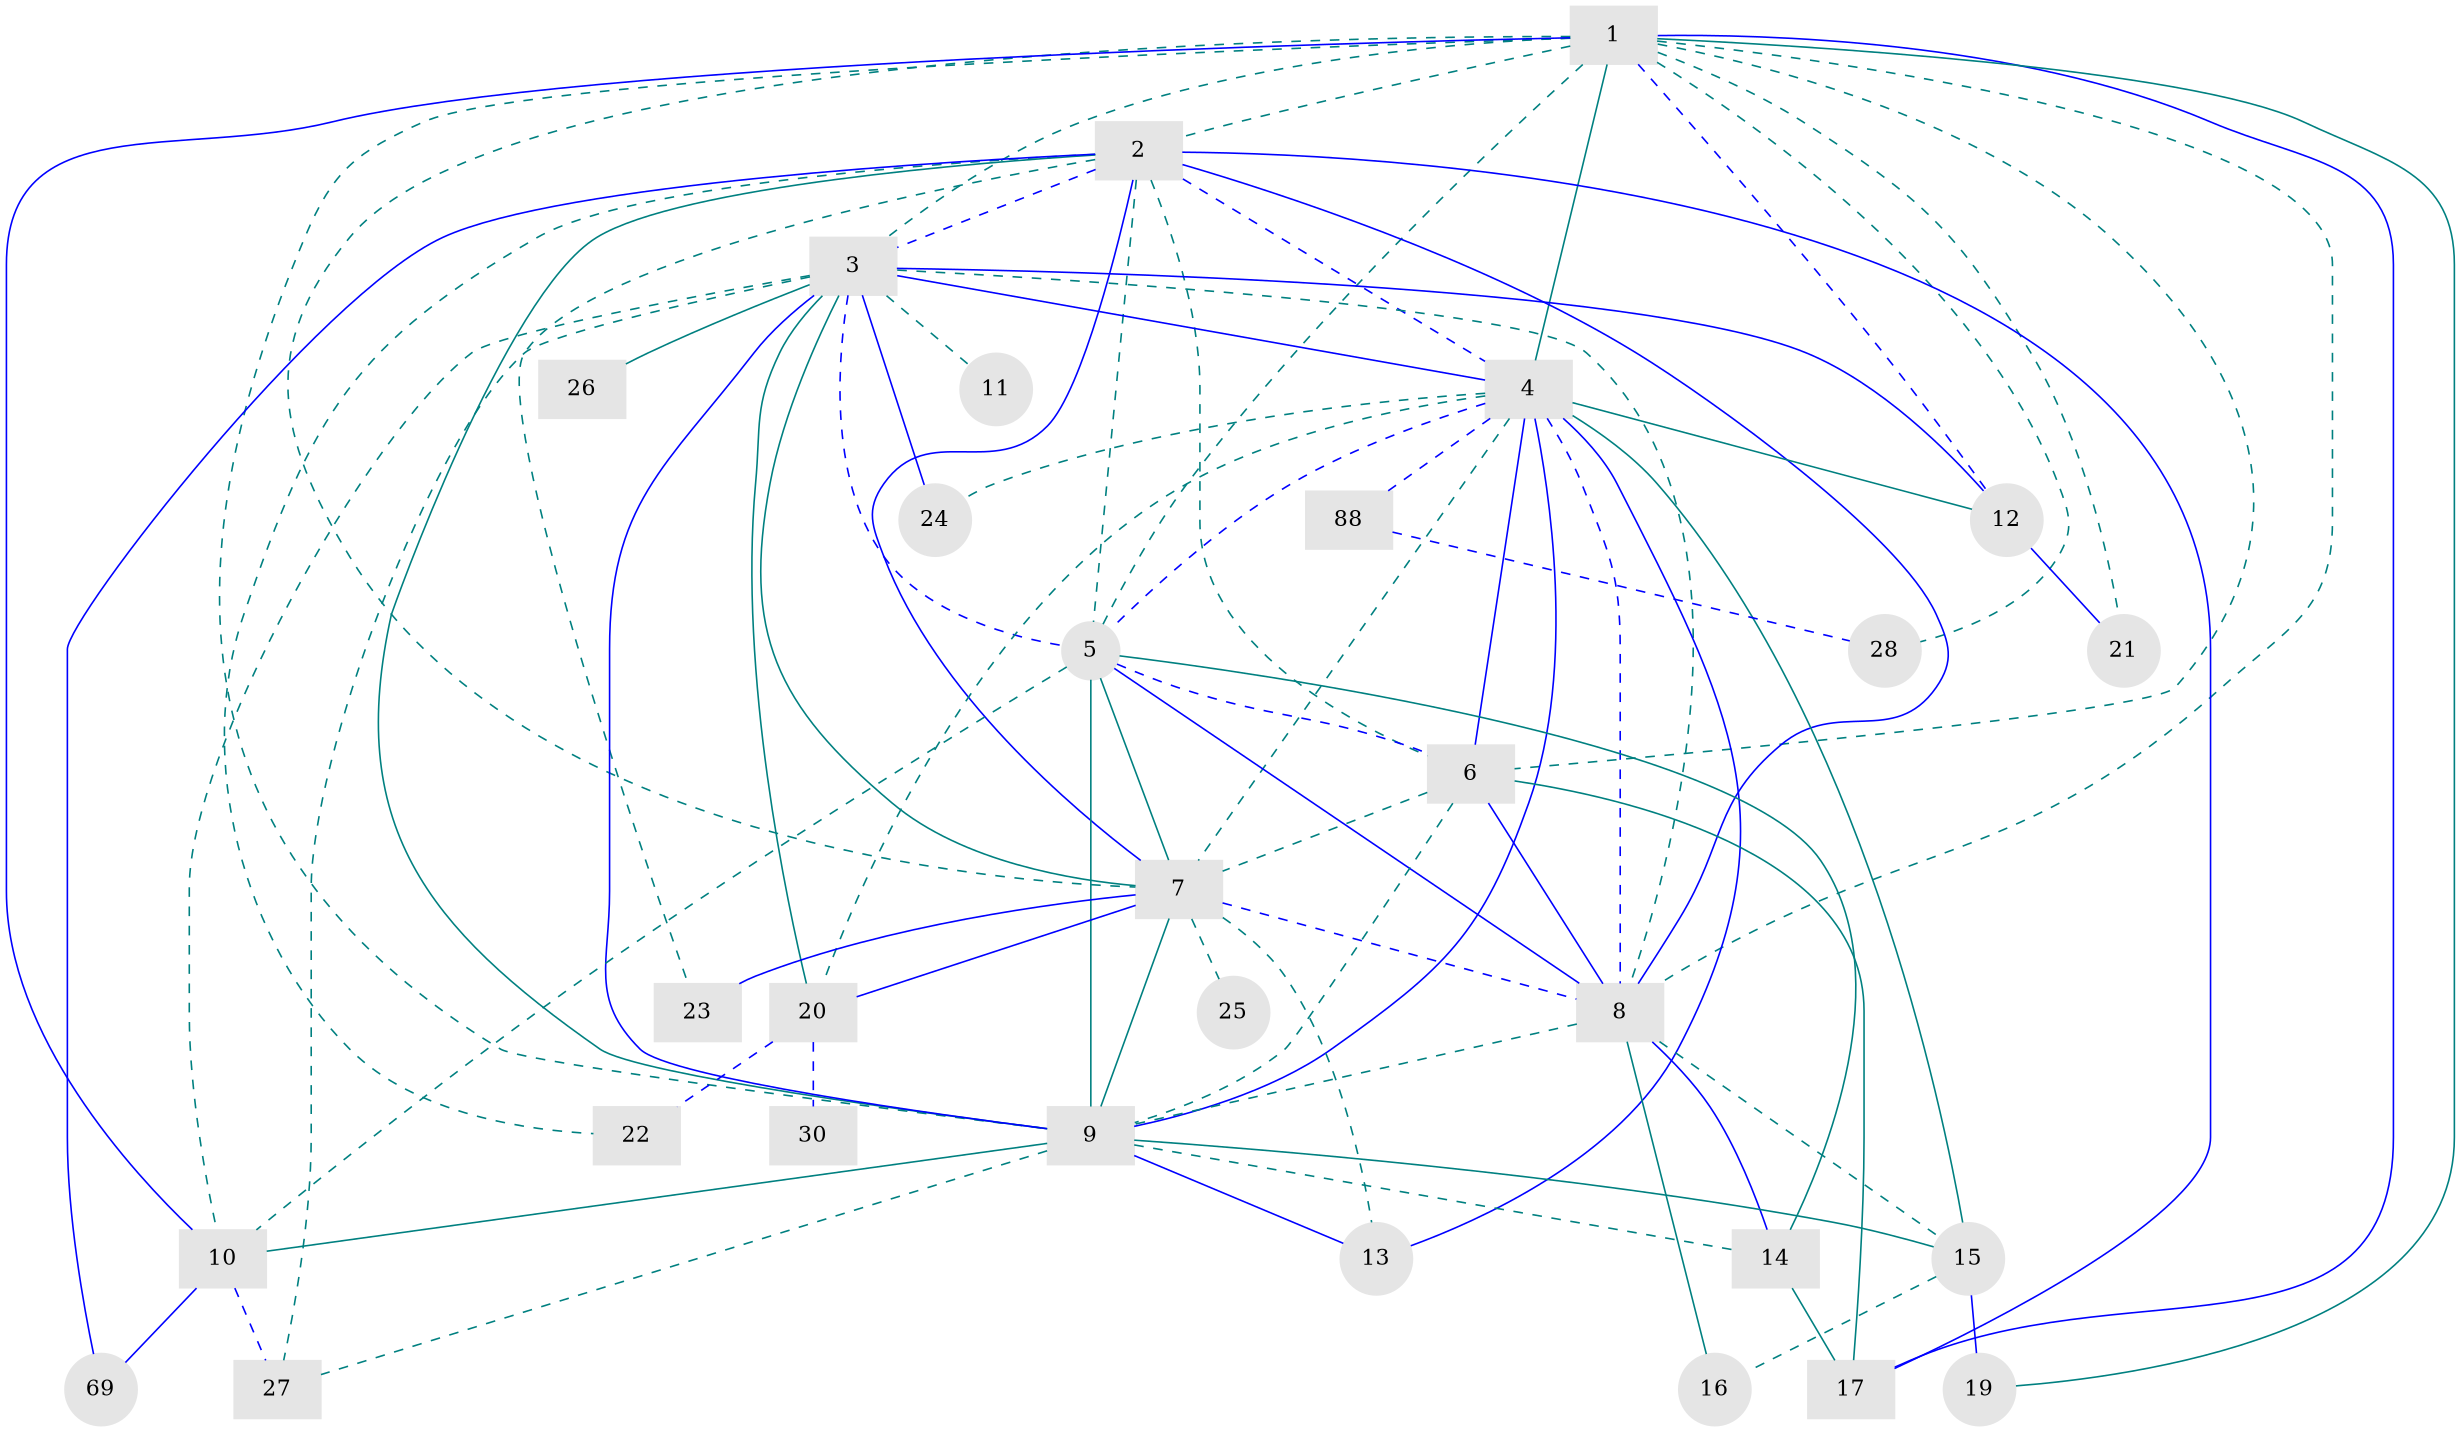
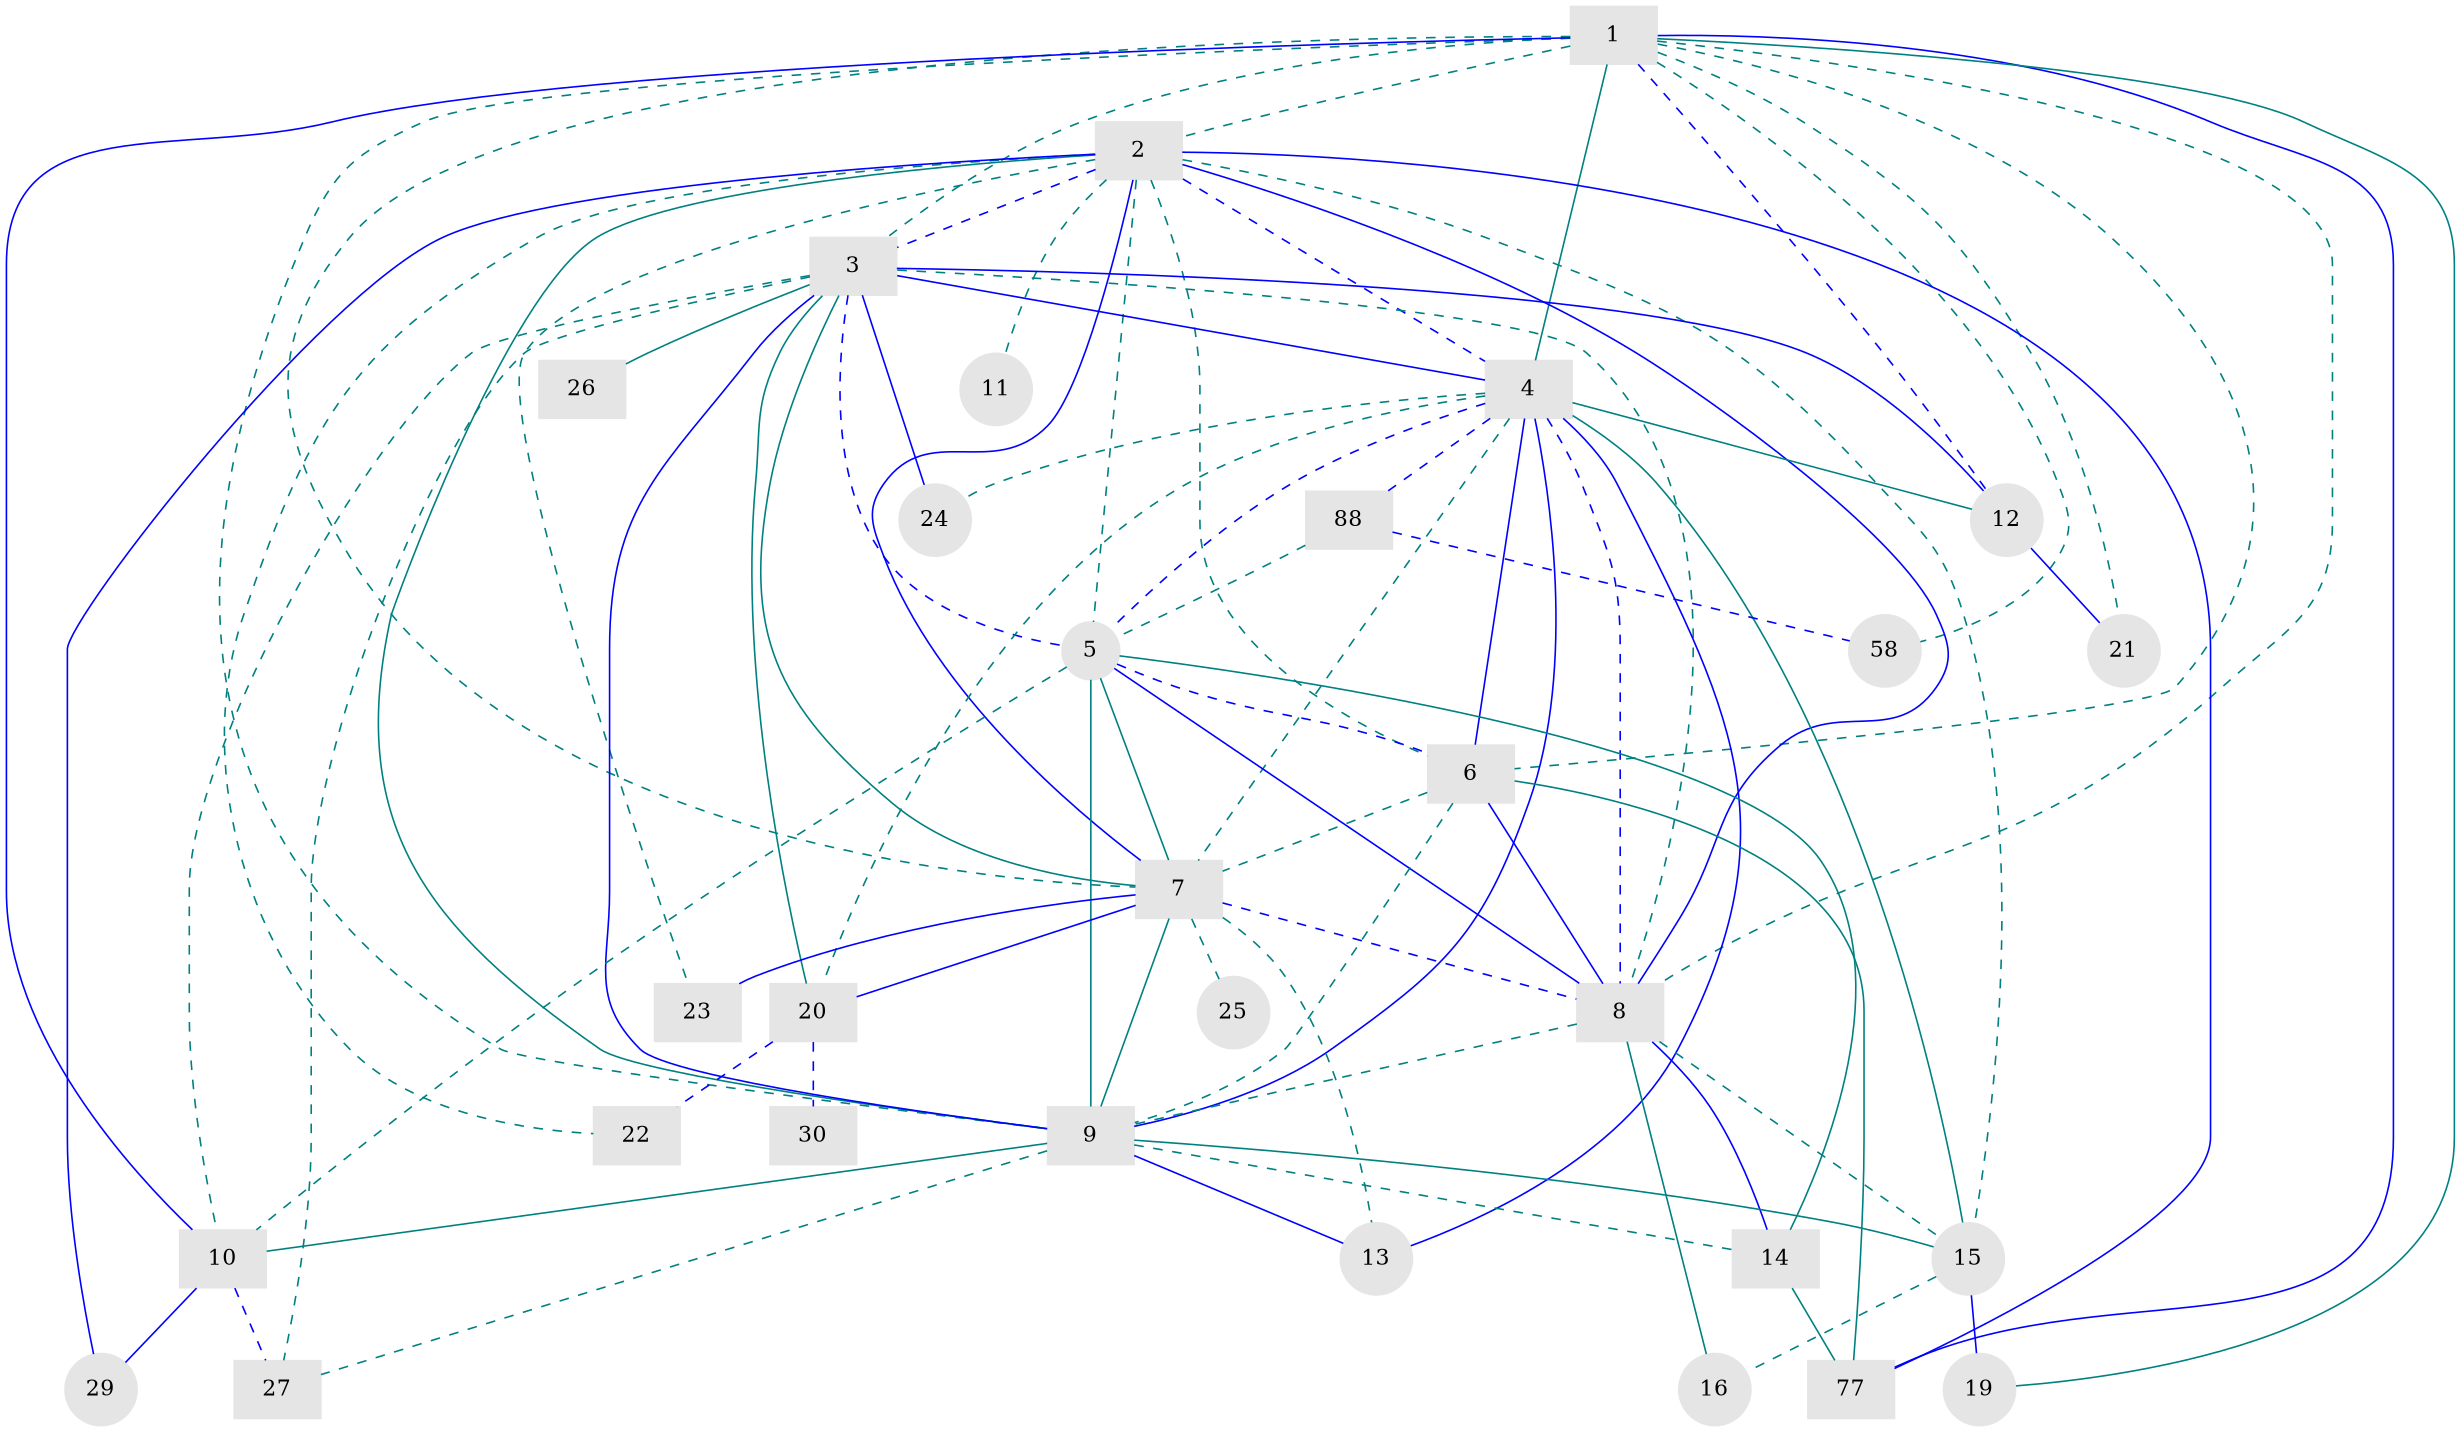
edge "1" -- "5": now "88" -- "5"
edge "3" -- "11": now "2" -- "11"
edge "2" -- "15": added
node "28": label "28" -> "58"
node "69": label "69" -> "29"
node "17": label "17" -> "77"
